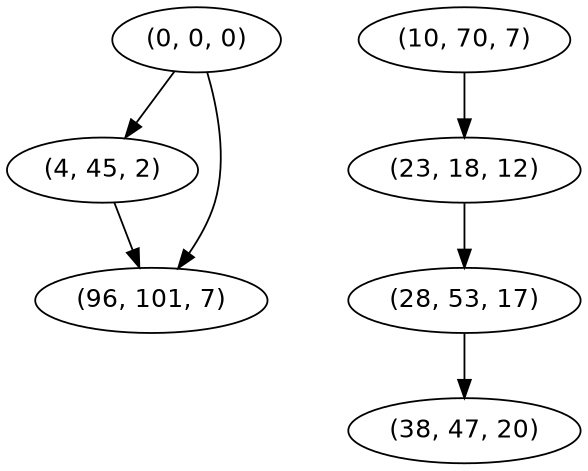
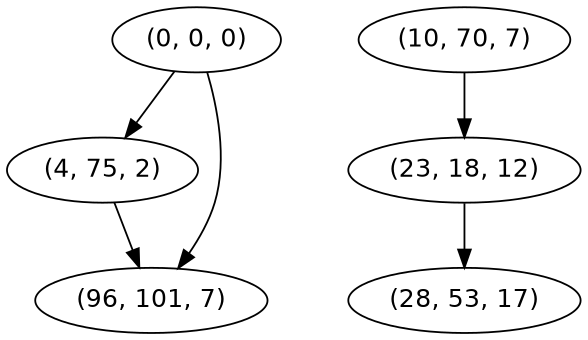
node "(4, 45, 2)": label "(4, 45, 2)" -> "(4, 75, 2)"
node "(38, 47, 20)": removed
